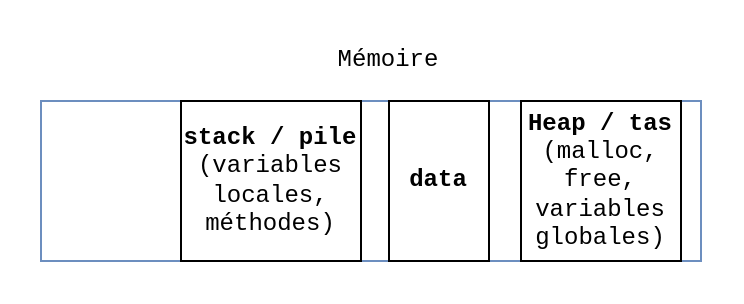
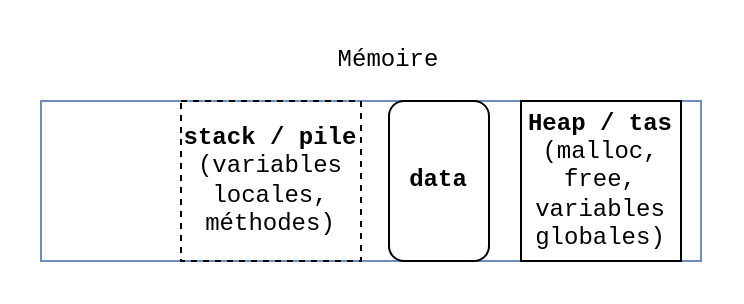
node "stack / pile (variables locales, méthodes)": style solid -> dashed
node "data": shape rectangle -> rounded rectangle
